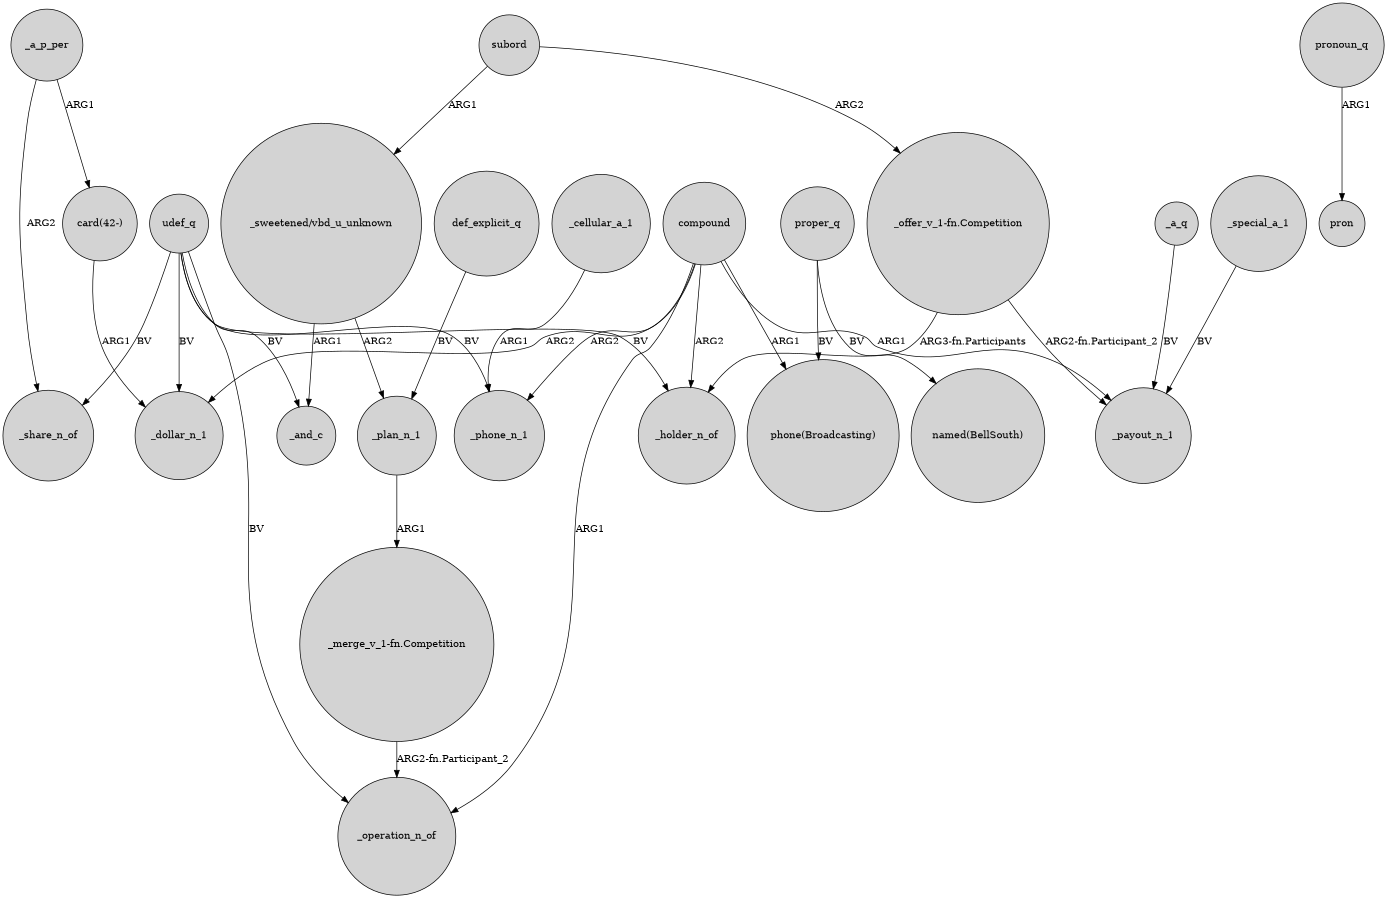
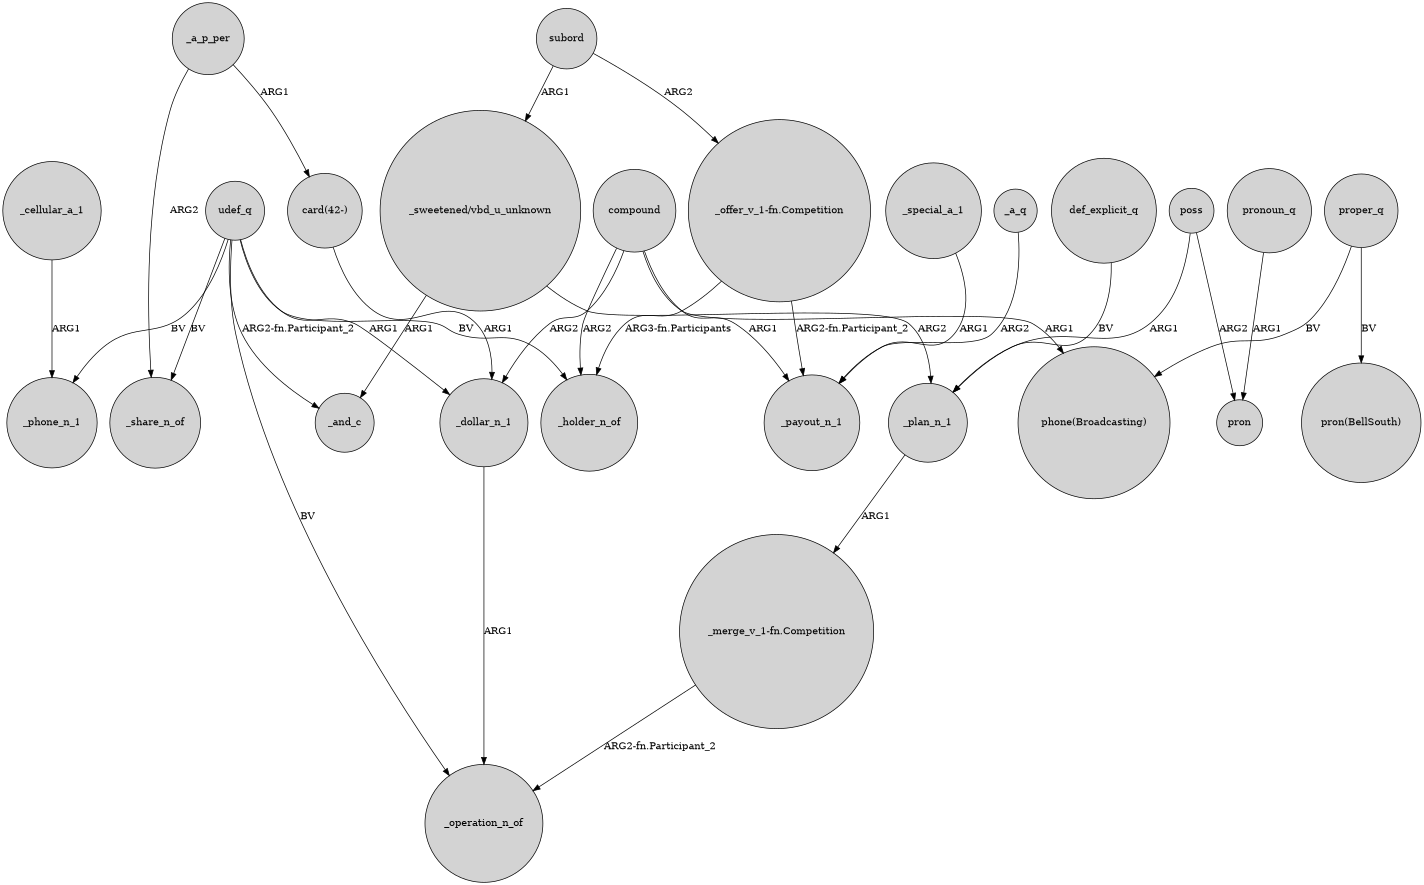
node "poss": added
edge "compound" -> "_phone_n_1": removed, label "ARG2"
edge "udef_q" -> "_dollar_n_1": label "BV" -> "ARG1"
edge "udef_q" -> "_and_c": label "BV" -> "ARG2-fn.Participant_2"
edge "_a_q" -> "_payout_n_1": label "BV" -> "ARG2"
edge "_special_a_1" -> "_payout_n_1": label "BV" -> "ARG1"
node "named(BellSouth)": label "named(BellSouth)" -> "pron(BellSouth)"
edge "compound" -> "_operation_n_of": now "_dollar_n_1" -> "_operation_n_of"
